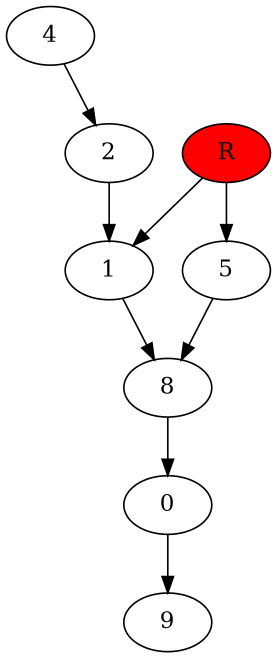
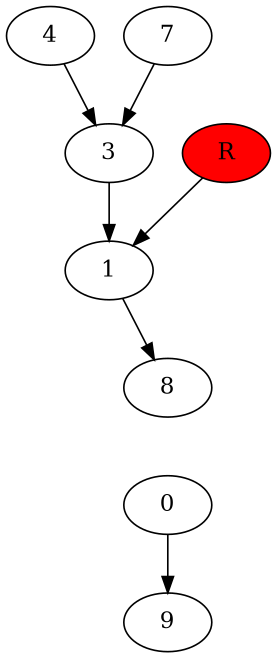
node "7": added
node "2": label "2" -> "3"
node "5": removed
edge "8" -> "0": removed
